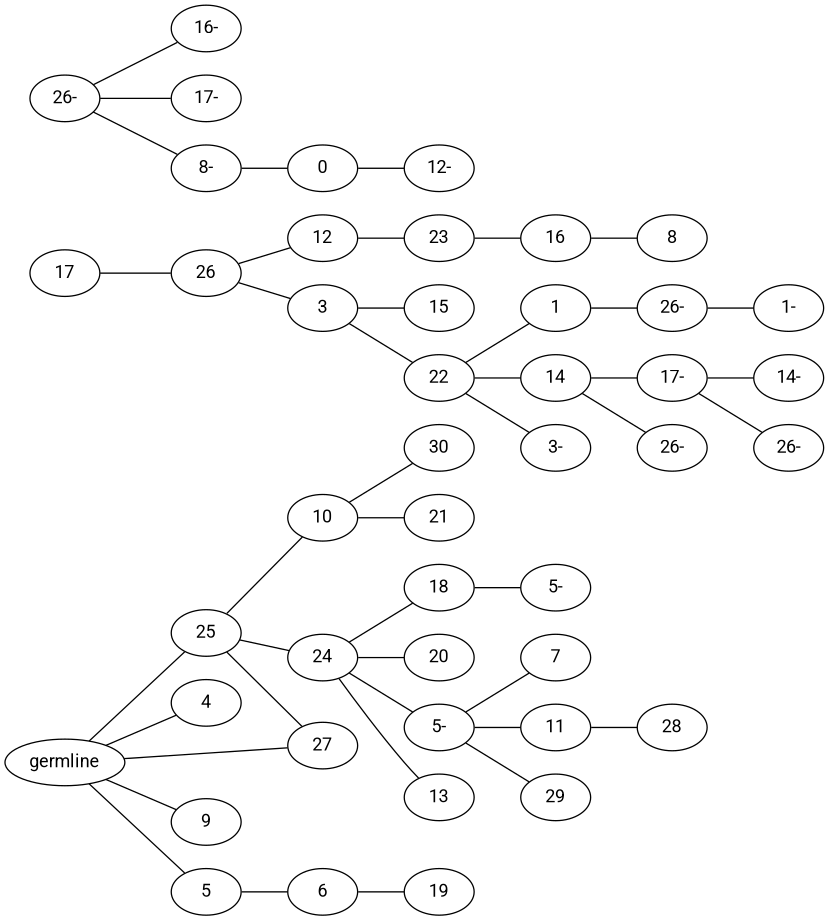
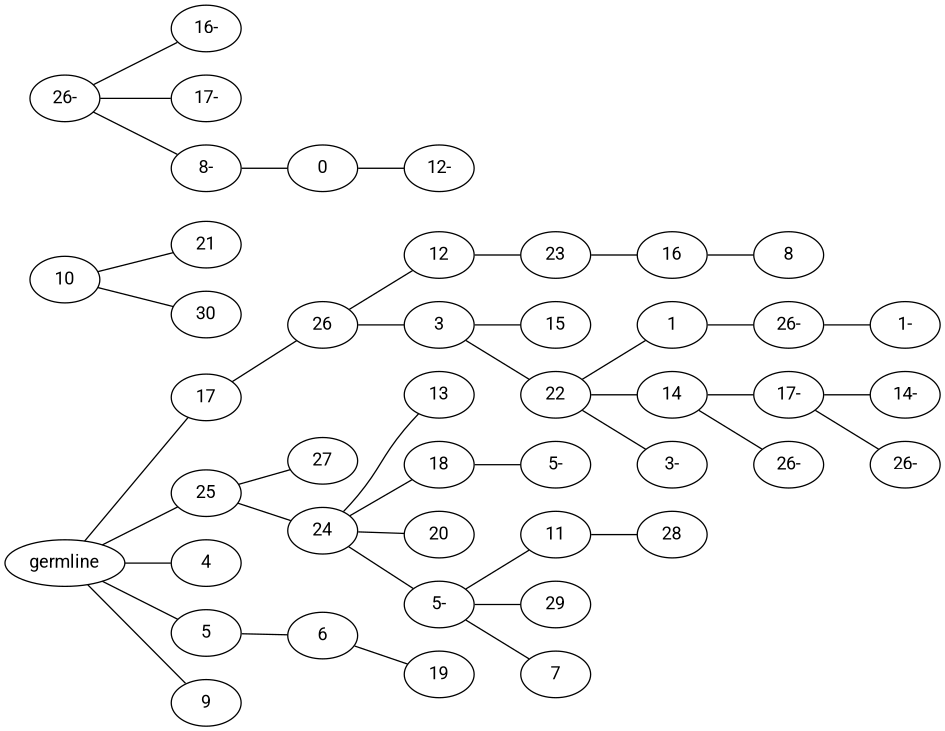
edge "10" -- "25": removed
edge "27" -- "germline": now "17" -- "germline"
